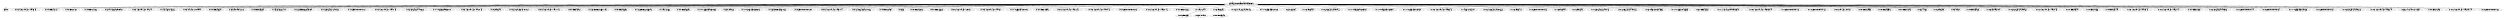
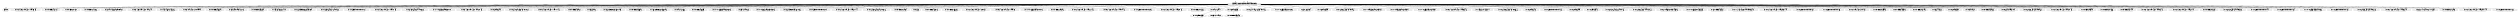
node "10.1038/30918": added
